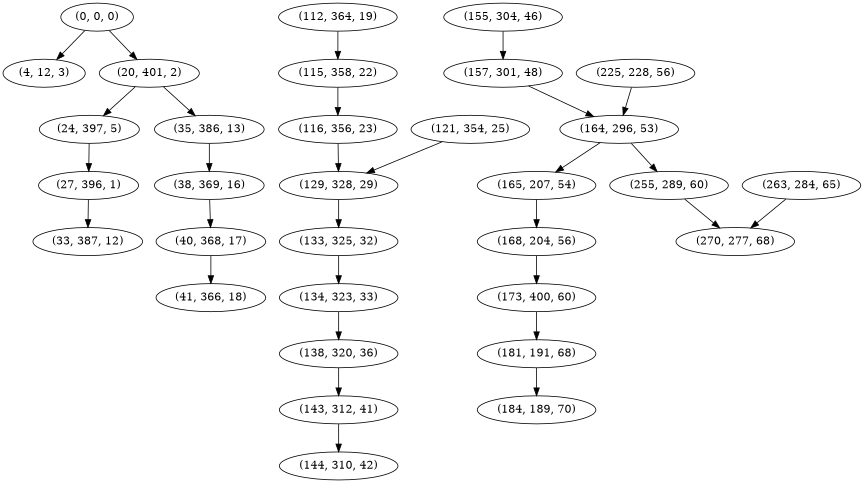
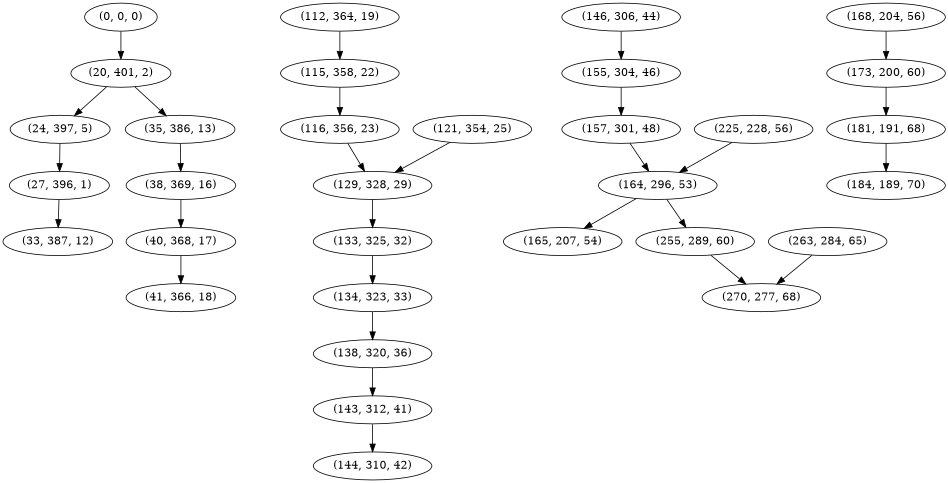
node "(146, 306, 44)": added
node "(4, 12, 3)": removed
edge "(165, 207, 54)" -> "(168, 204, 56)": removed
node "(173, 400, 60)": label "(173, 400, 60)" -> "(173, 200, 60)"
